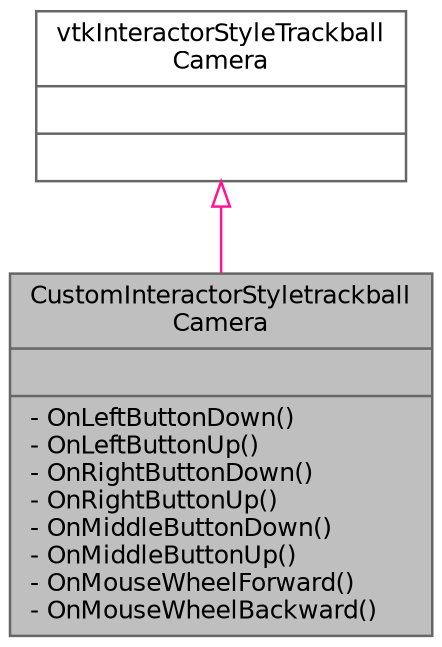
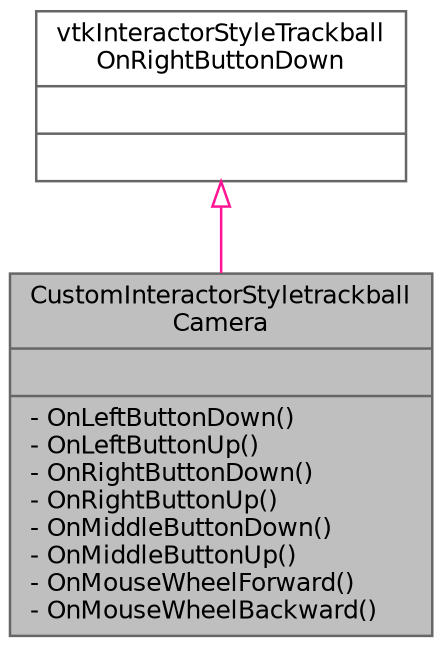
node "vtkInteractorStyleTrackball": text "Camera" -> "OnRightButtonDown"
